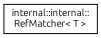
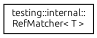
node "internal::internal:: RefMatcher< T >": label "internal::internal:: RefMatcher< T >" -> "testing::internal:: RefMatcher< T >"
